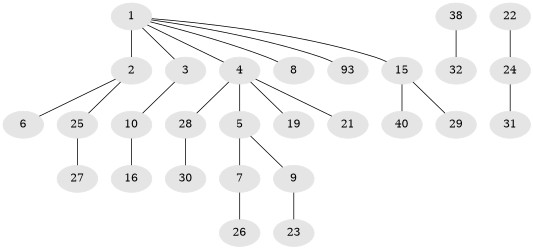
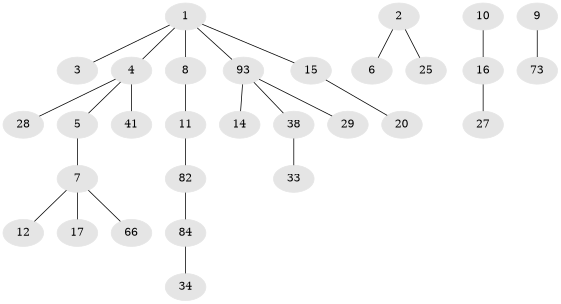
node "22": label "22" -> "82"
edge "1" -- "2": removed
node "32": label "32" -> "33"
node "24": label "24" -> "84"
edge "3" -- "10": removed
edge "93" -- "38": added
edge "15" -- "29": now "93" -- "29"
node "11": added
node "14": added
node "19": removed
node "21": label "21" -> "41"
node "40": label "40" -> "20"
node "31": label "31" -> "34"
edge "25" -- "27": now "16" -- "27"
edge "5" -- "9": removed
node "30": removed
node "12": added
node "17": added
node "26": label "26" -> "66"
node "23": label "23" -> "73"
